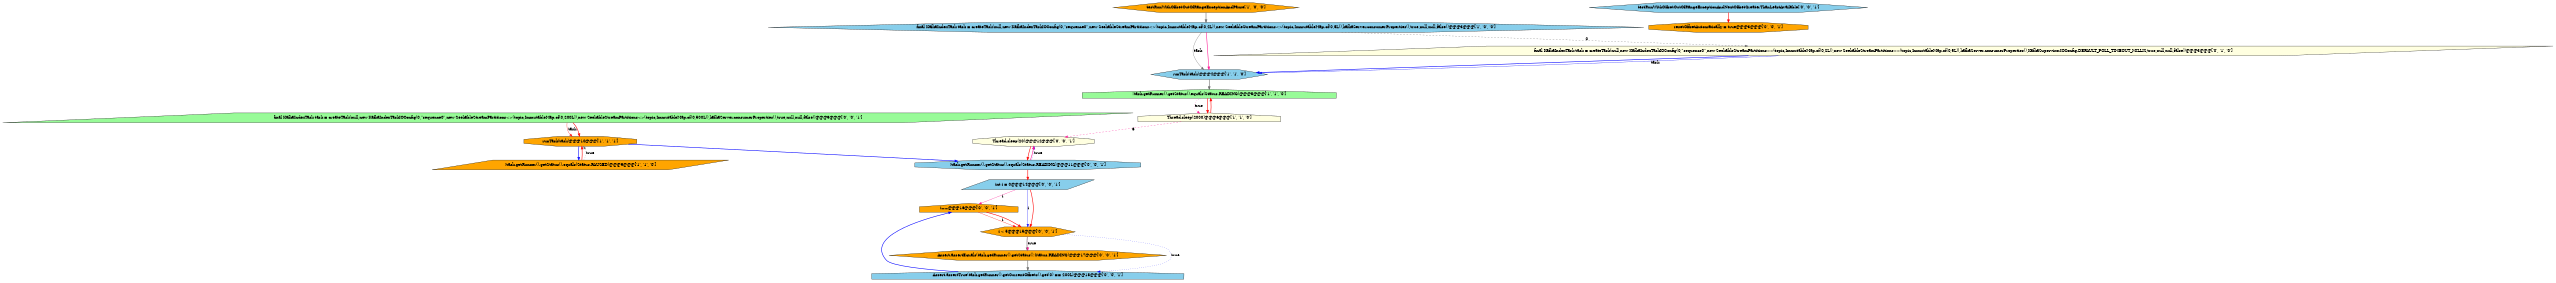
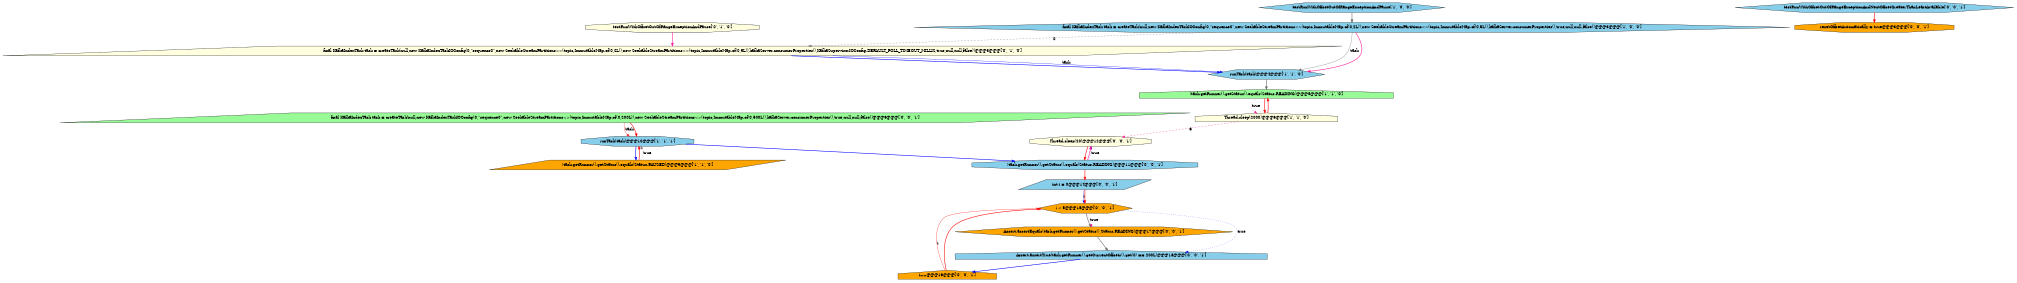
node "testRunWithOffsetOutOfRangeExceptionAndPause['1', '0', '0']": fillcolor orange -> skyblue
node "testRunWithOffsetOutOfRangeExceptionAndPause['0', '1', '0']": added
node "runTask(task)@@@10@@@['1', '1', '1']": fillcolor orange -> skyblue
edge "int i = 0@@@14@@@['0', '0', '1']" -> "i++@@@16@@@['0', '0', '1']": removed, label "i"
